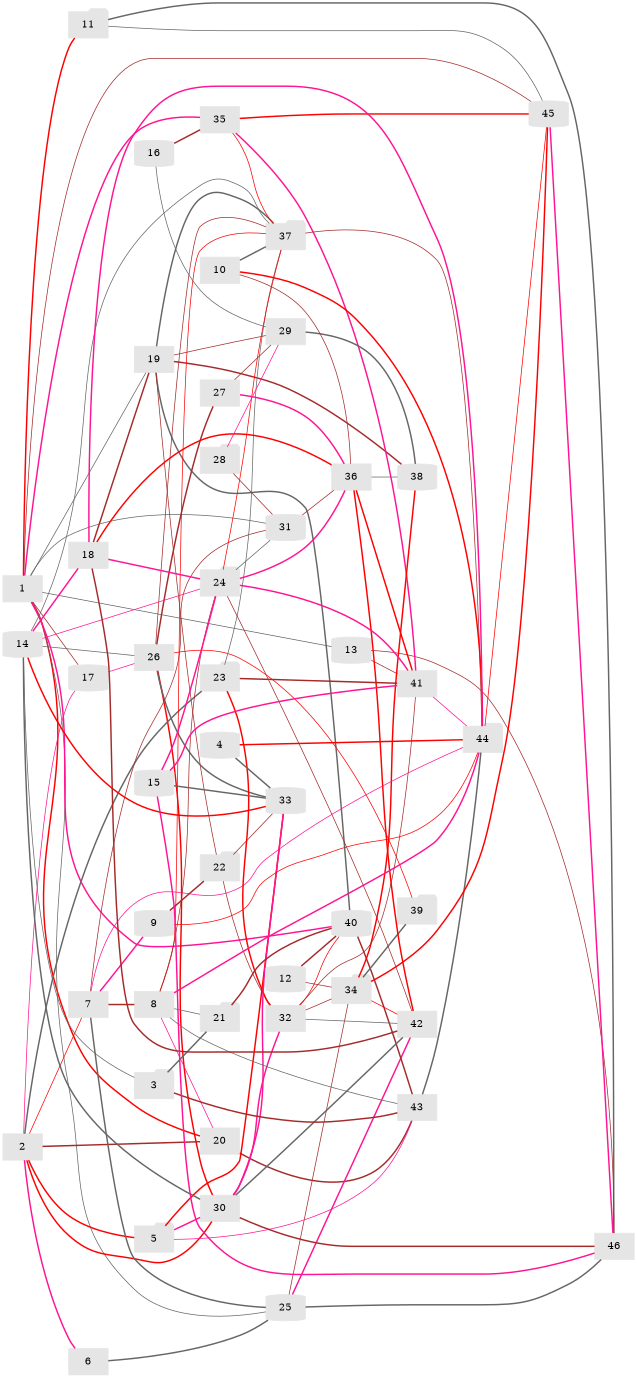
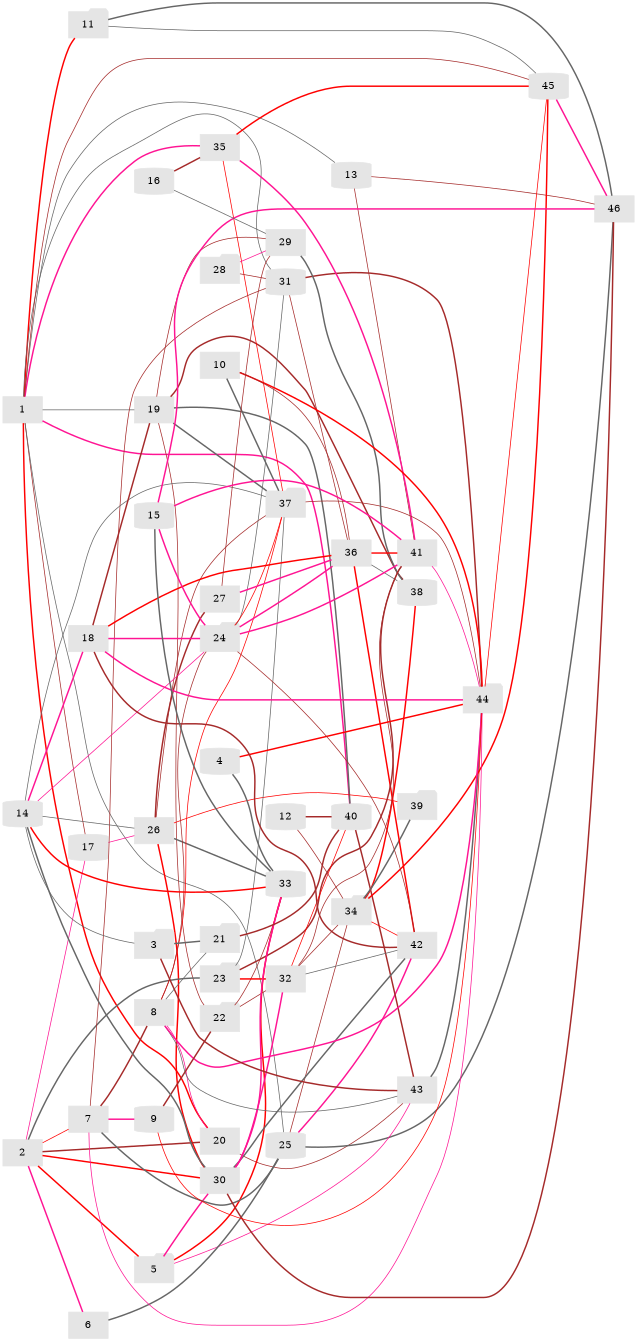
edge "31" -- "44": added
edge "43" -- "20": style bold -> solid
